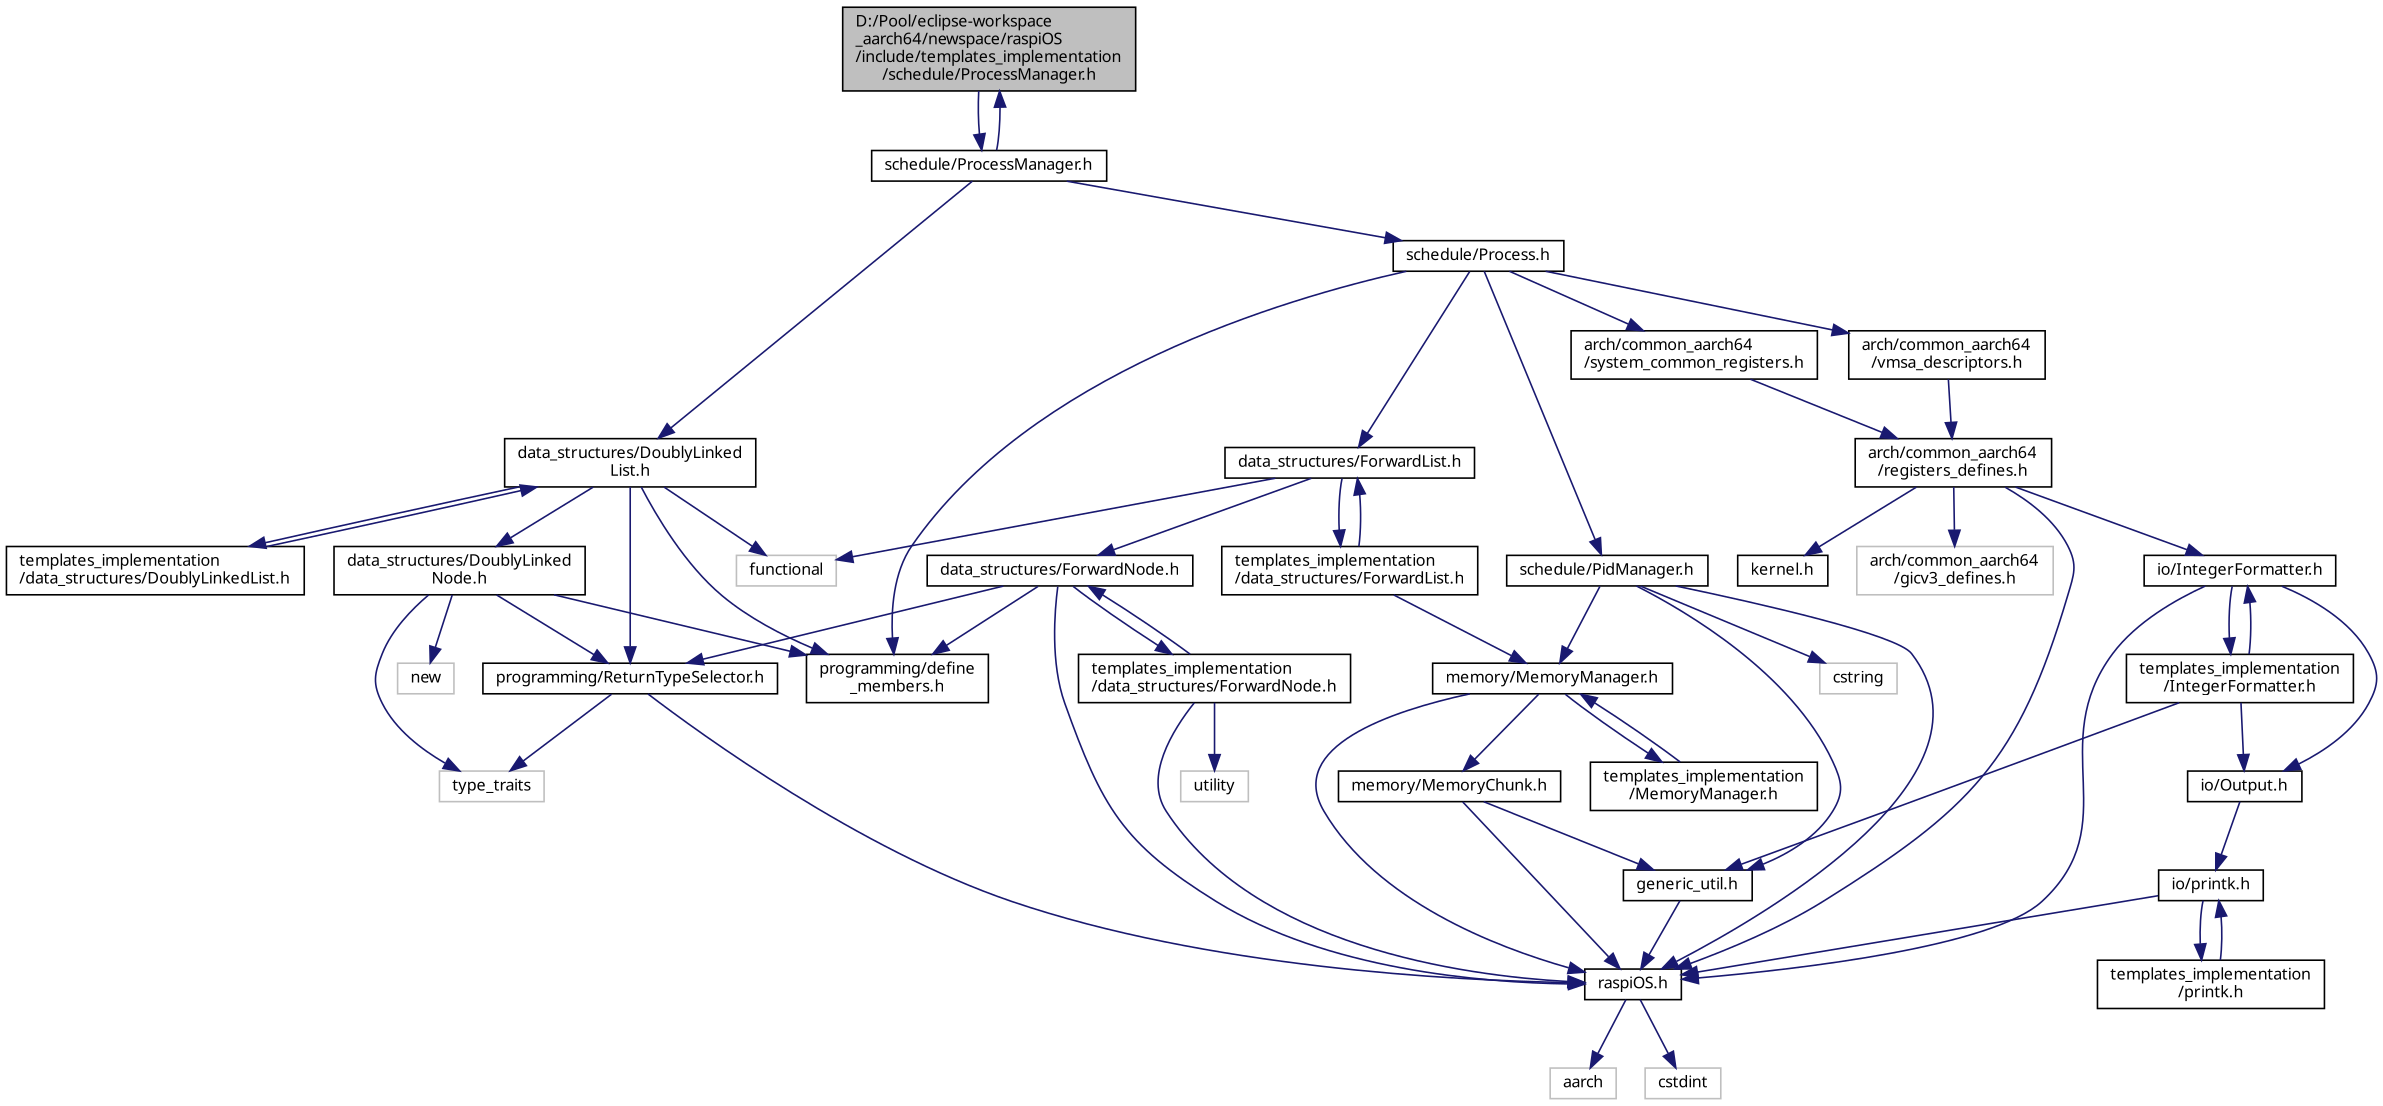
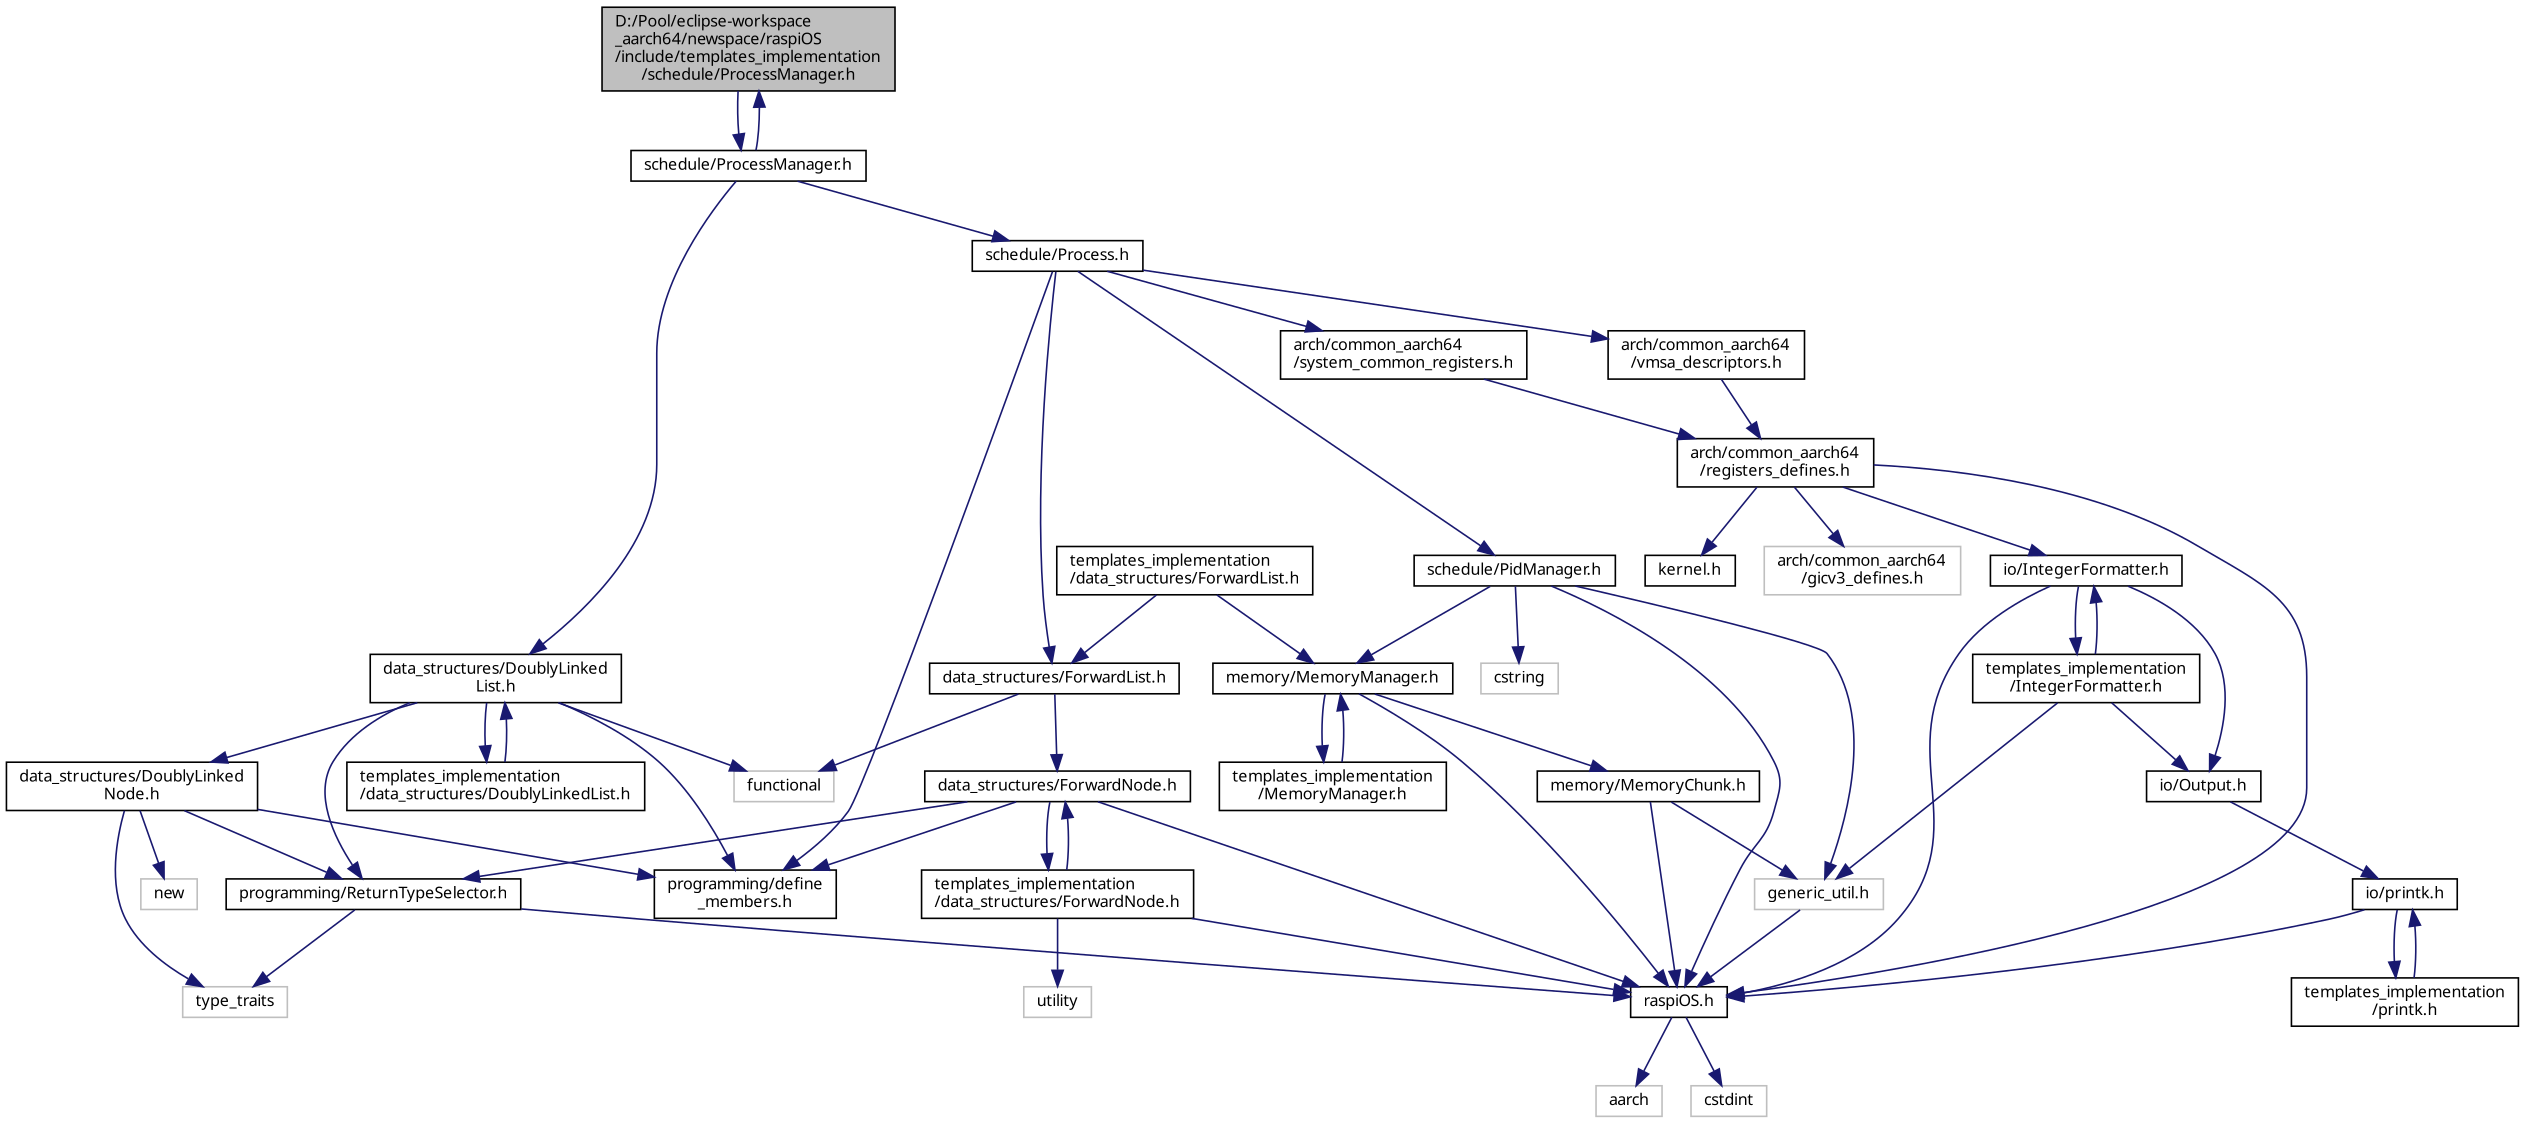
edge "data_structures/ForwardList.h" -> "templates_implementation /data_structures/ForwardList.h": removed
node "generic_util.h": color black -> grey75
